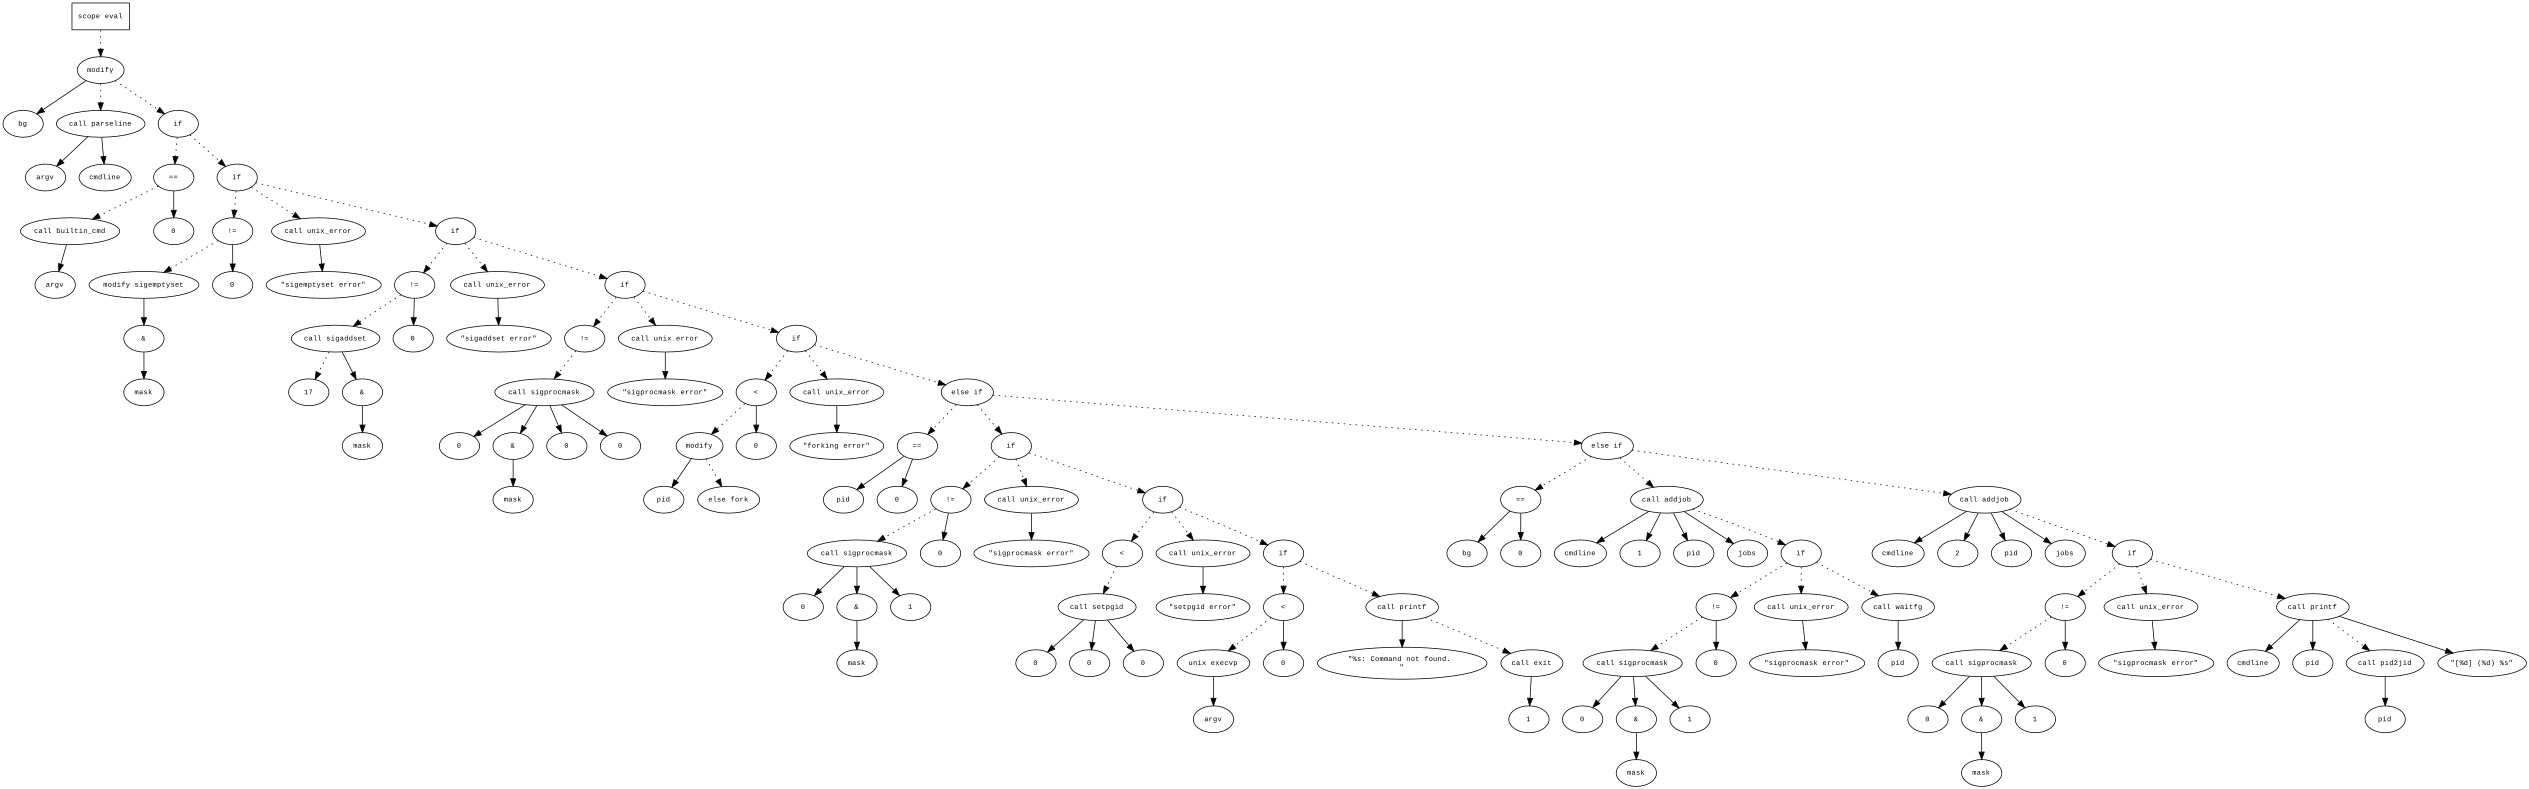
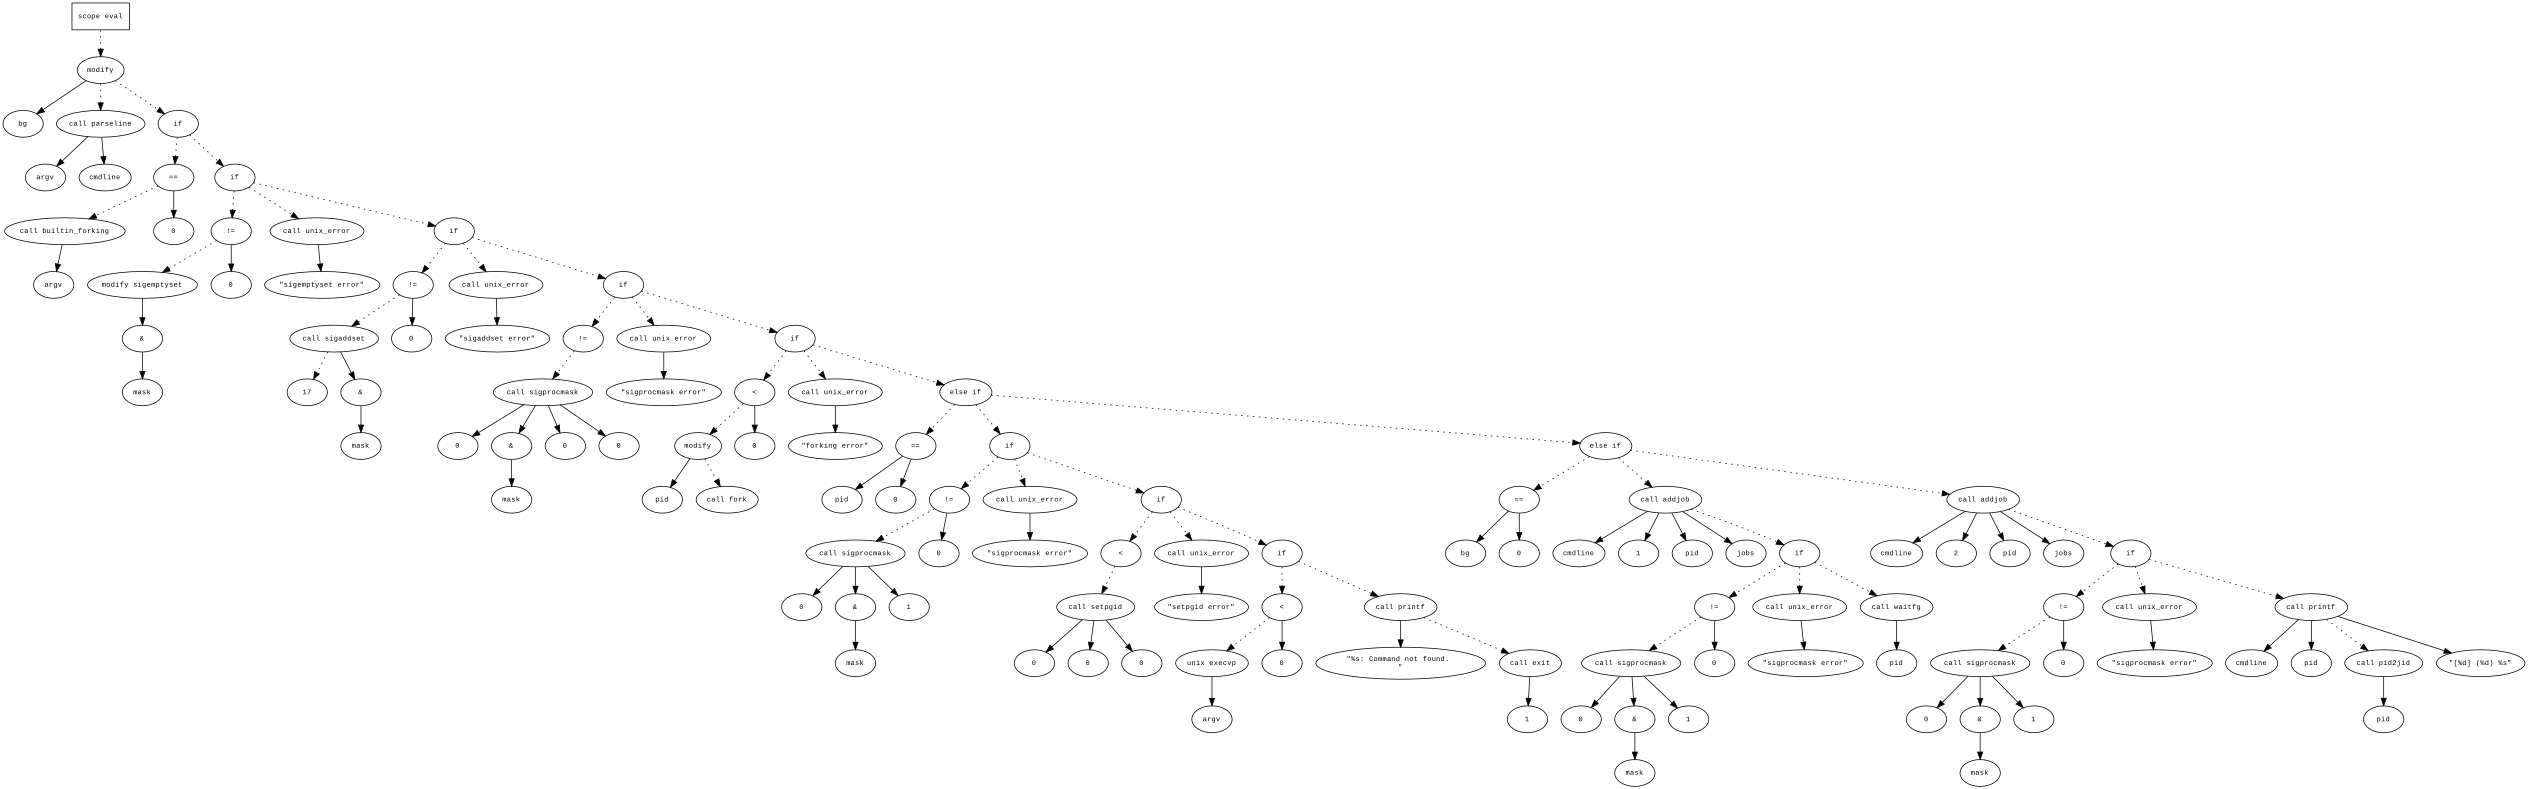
node "call builtin_cmd": label "call builtin_cmd" -> "call builtin_forking"
node "else fork": label "else fork" -> "call fork"
